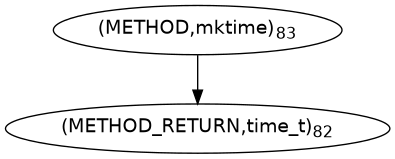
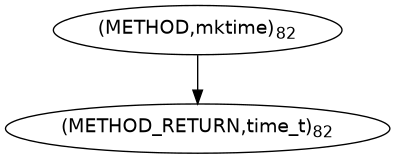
node "(METHOD,mktime)": text "83" -> "82"
